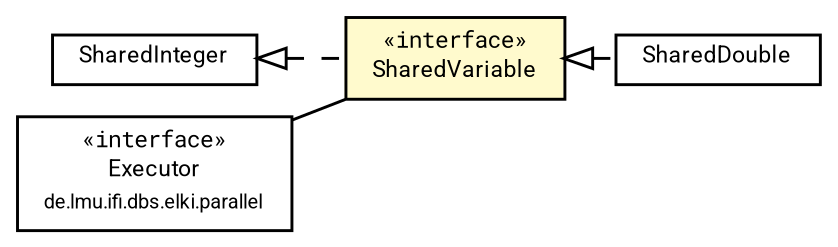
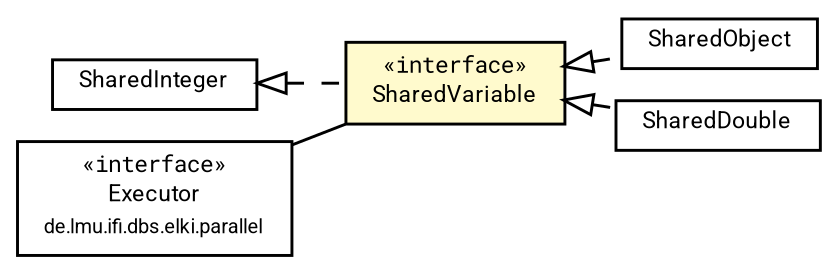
node "SharedObject": added
